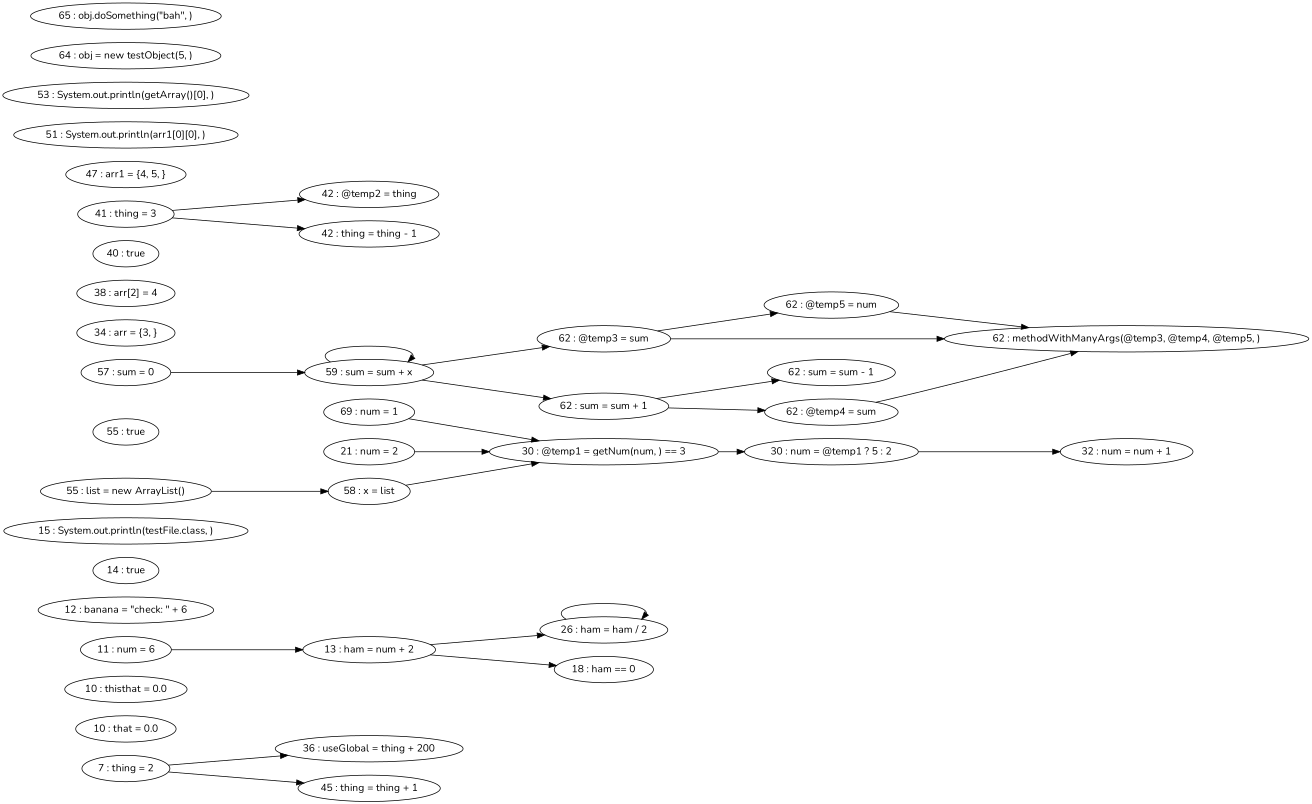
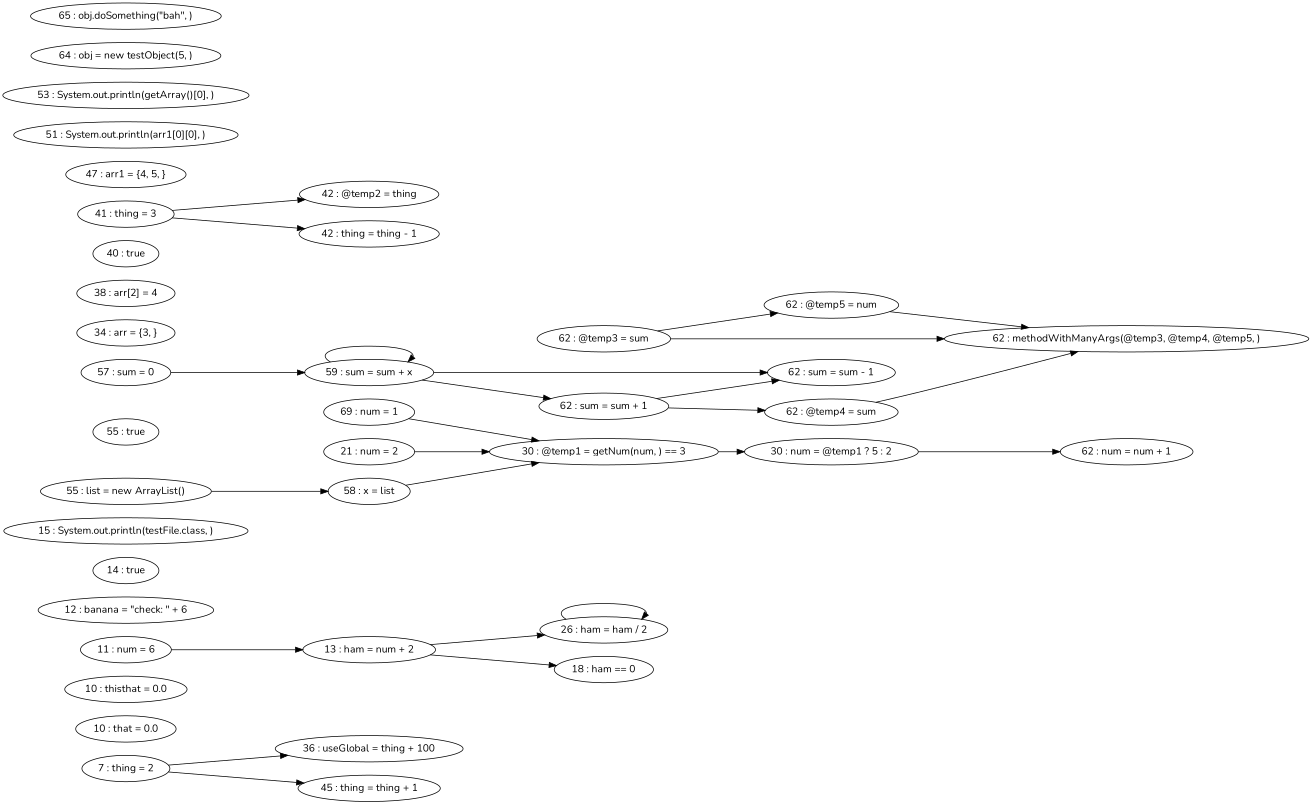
edge "59 : sum = sum + x" -> "62 : @temp3 = sum": now "59 : sum = sum + x" -> "62 : sum = sum - 1"
node "32 : num = num + 1": label "32 : num = num + 1" -> "62 : num = num + 1"
node "36 : useGlobal = thing + 200": label "36 : useGlobal = thing + 200" -> "36 : useGlobal = thing + 100"
